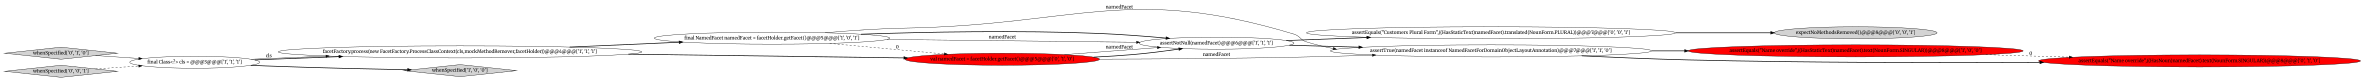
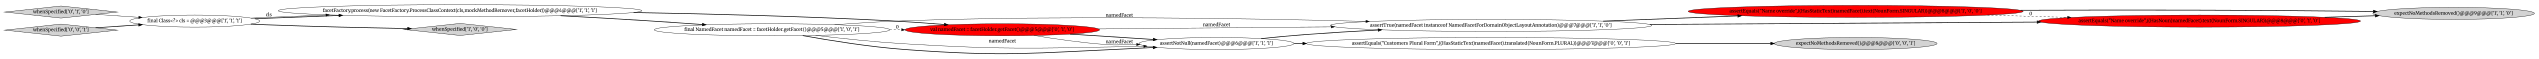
node "expectNoMethodsRemoved()@@@9@@@['1', '1', '0']": added
edge "whenSpecified['0', '0', '1']" -> "final Class<?> cls = @@@3@@@['1', '1', '1']": style dashed -> bold
